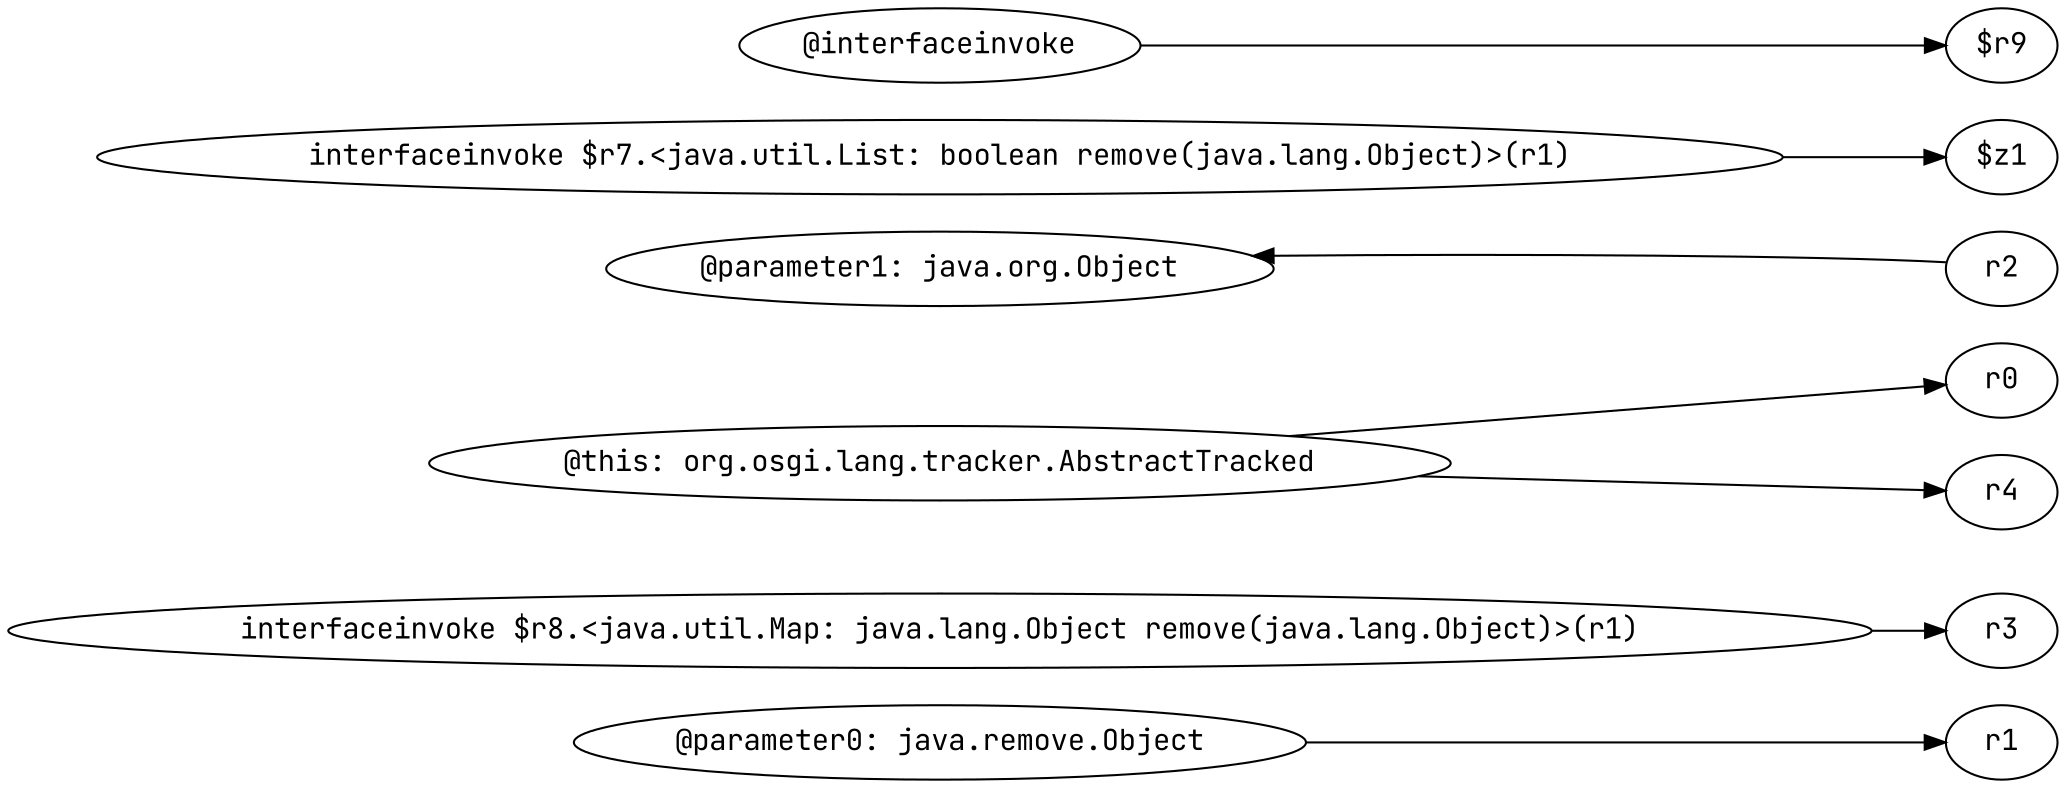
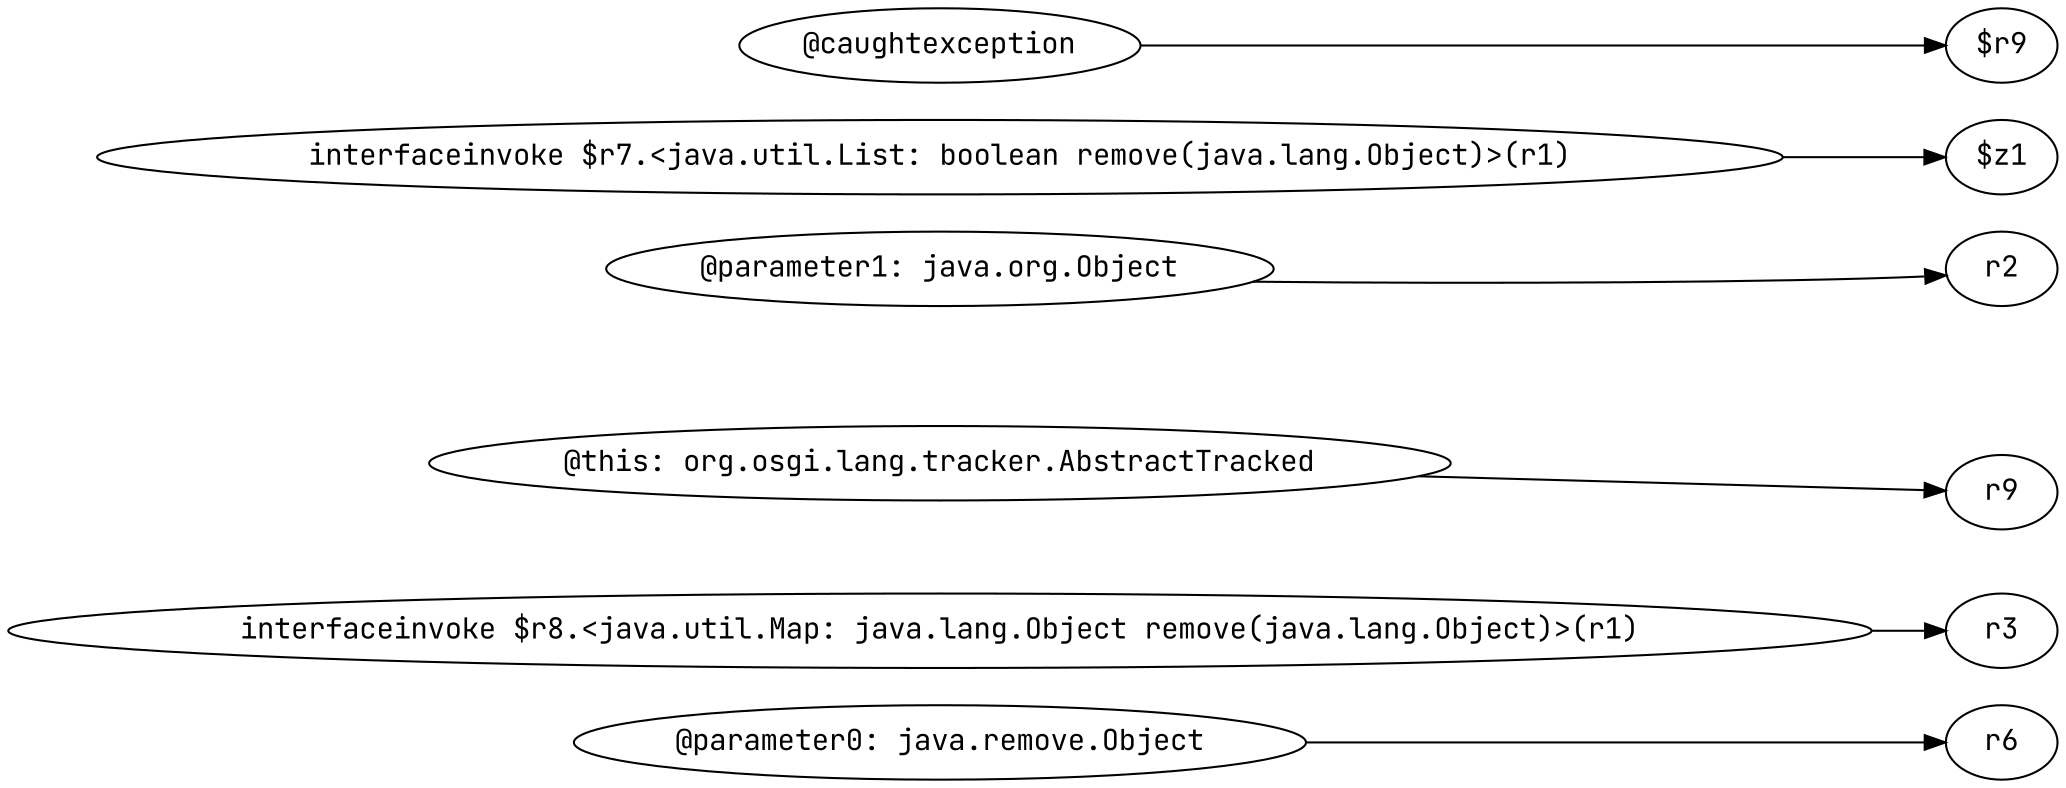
node "@interfaceinvoke": label "@interfaceinvoke" -> "@caughtexception"
edge "r2" -> "@parameter1: java.org.Object": reversed
node "r0": removed
node "r4": label "r4" -> "r9"
node "r1": label "r1" -> "r6"
